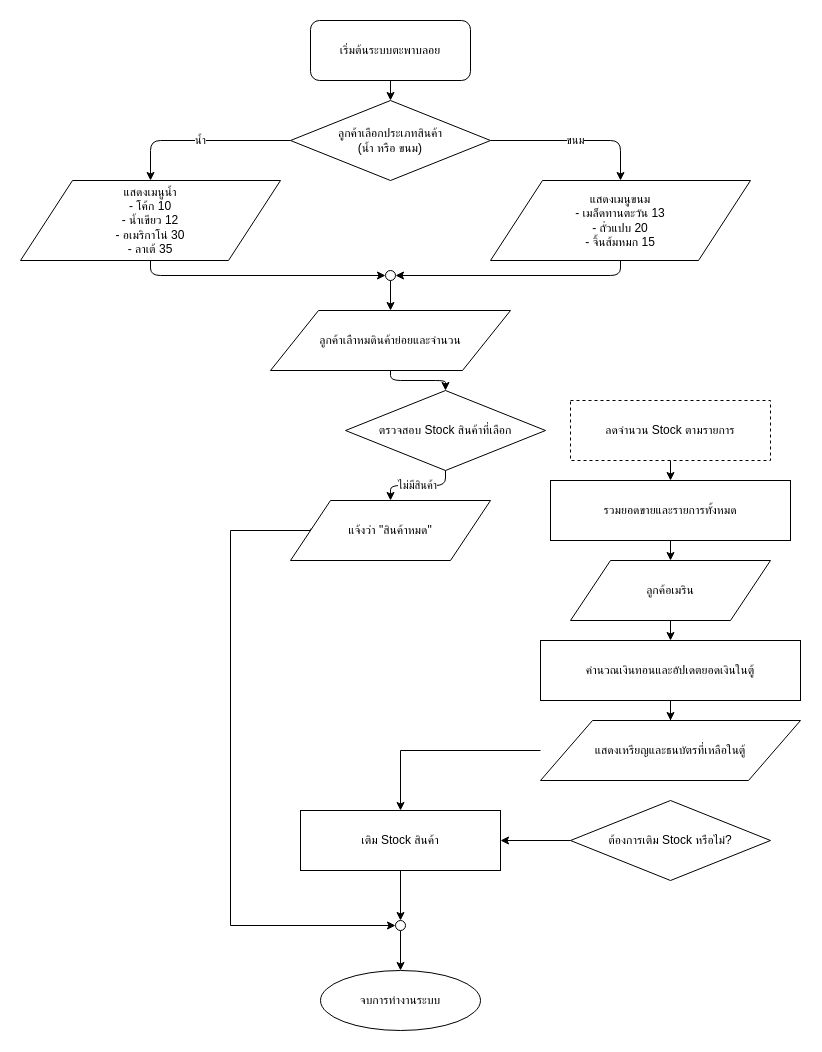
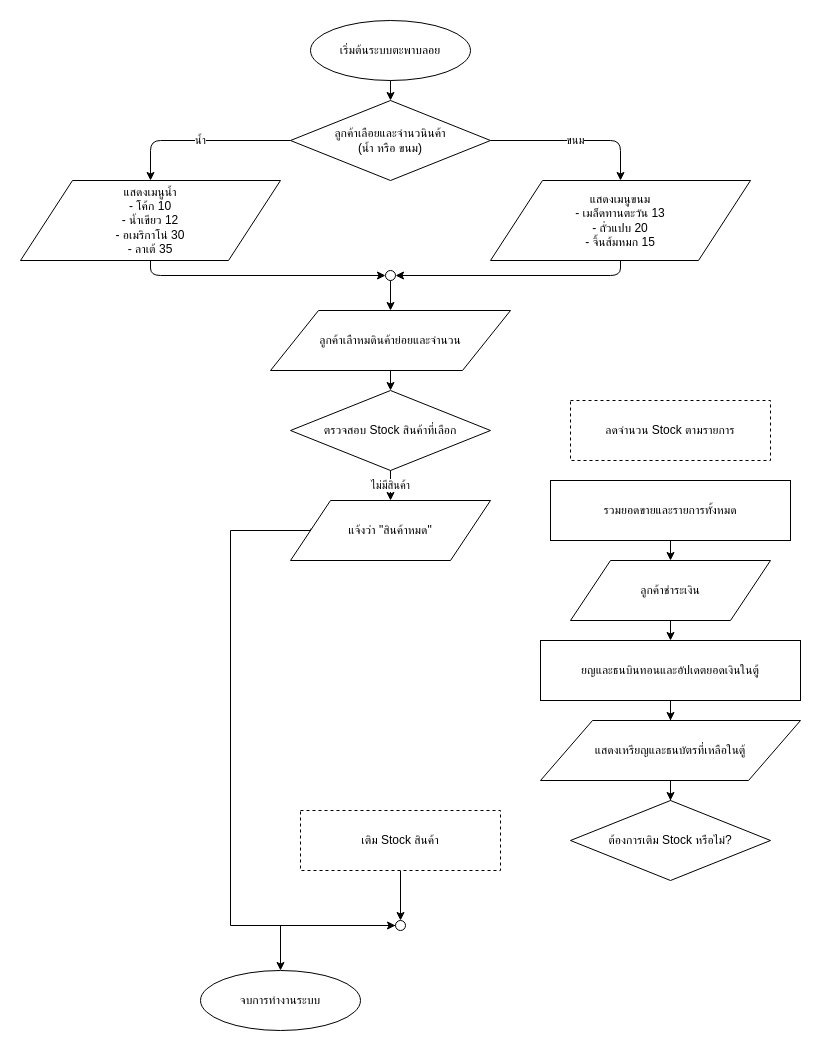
node "เริ่มต้นระบบตะพาบลอย": shape rounded rectangle -> ellipse
node "ลูกค้าเลือกประเภทสินค้า (น้ำ หรือ ขนม)": label "ลูกค้าเลือกประเภทสินค้า (น้ำ หรือ ขนม)" -> "ลูกค้าเลือยและจำนวนินค้า (น้ำ หรือ ขนม)"
node "ตรวจสอบ Stock สินค้าที่เลือก": moved (446, 431) -> (391, 431)
edge "ลดจำนวน Stock ตามรายการ" -> "รวมยอดขายและรายการทั้งหมด": removed
node "ลูกค้อเมริน": label "ลูกค้อเมริน" -> "ลูกค้าชำระเงิน"
node "คำนวณเงินทอนและอัปเดตยอดเงินในตู้": label "คำนวณเงินทอนและอัปเดตยอดเงินในตู้" -> "ยญและธนบินทอนและอัปเดตยอดเงินในตู้"
edge "แสดงเหรียญและธนบัตรที่เหลือในตู้" -> "เติม Stock สินค้า": now "แสดงเหรียญและธนบัตรที่เหลือในตู้" -> "ต้องการเติม Stock หรือไม่?"
node "เติม Stock สินค้า": style solid -> dashed
edge "ต้องการเติม Stock หรือไม่?" -> "เติม Stock สินค้า": removed
node "จบการทำงานระบบ": moved (401, 1001) -> (281, 1001)
